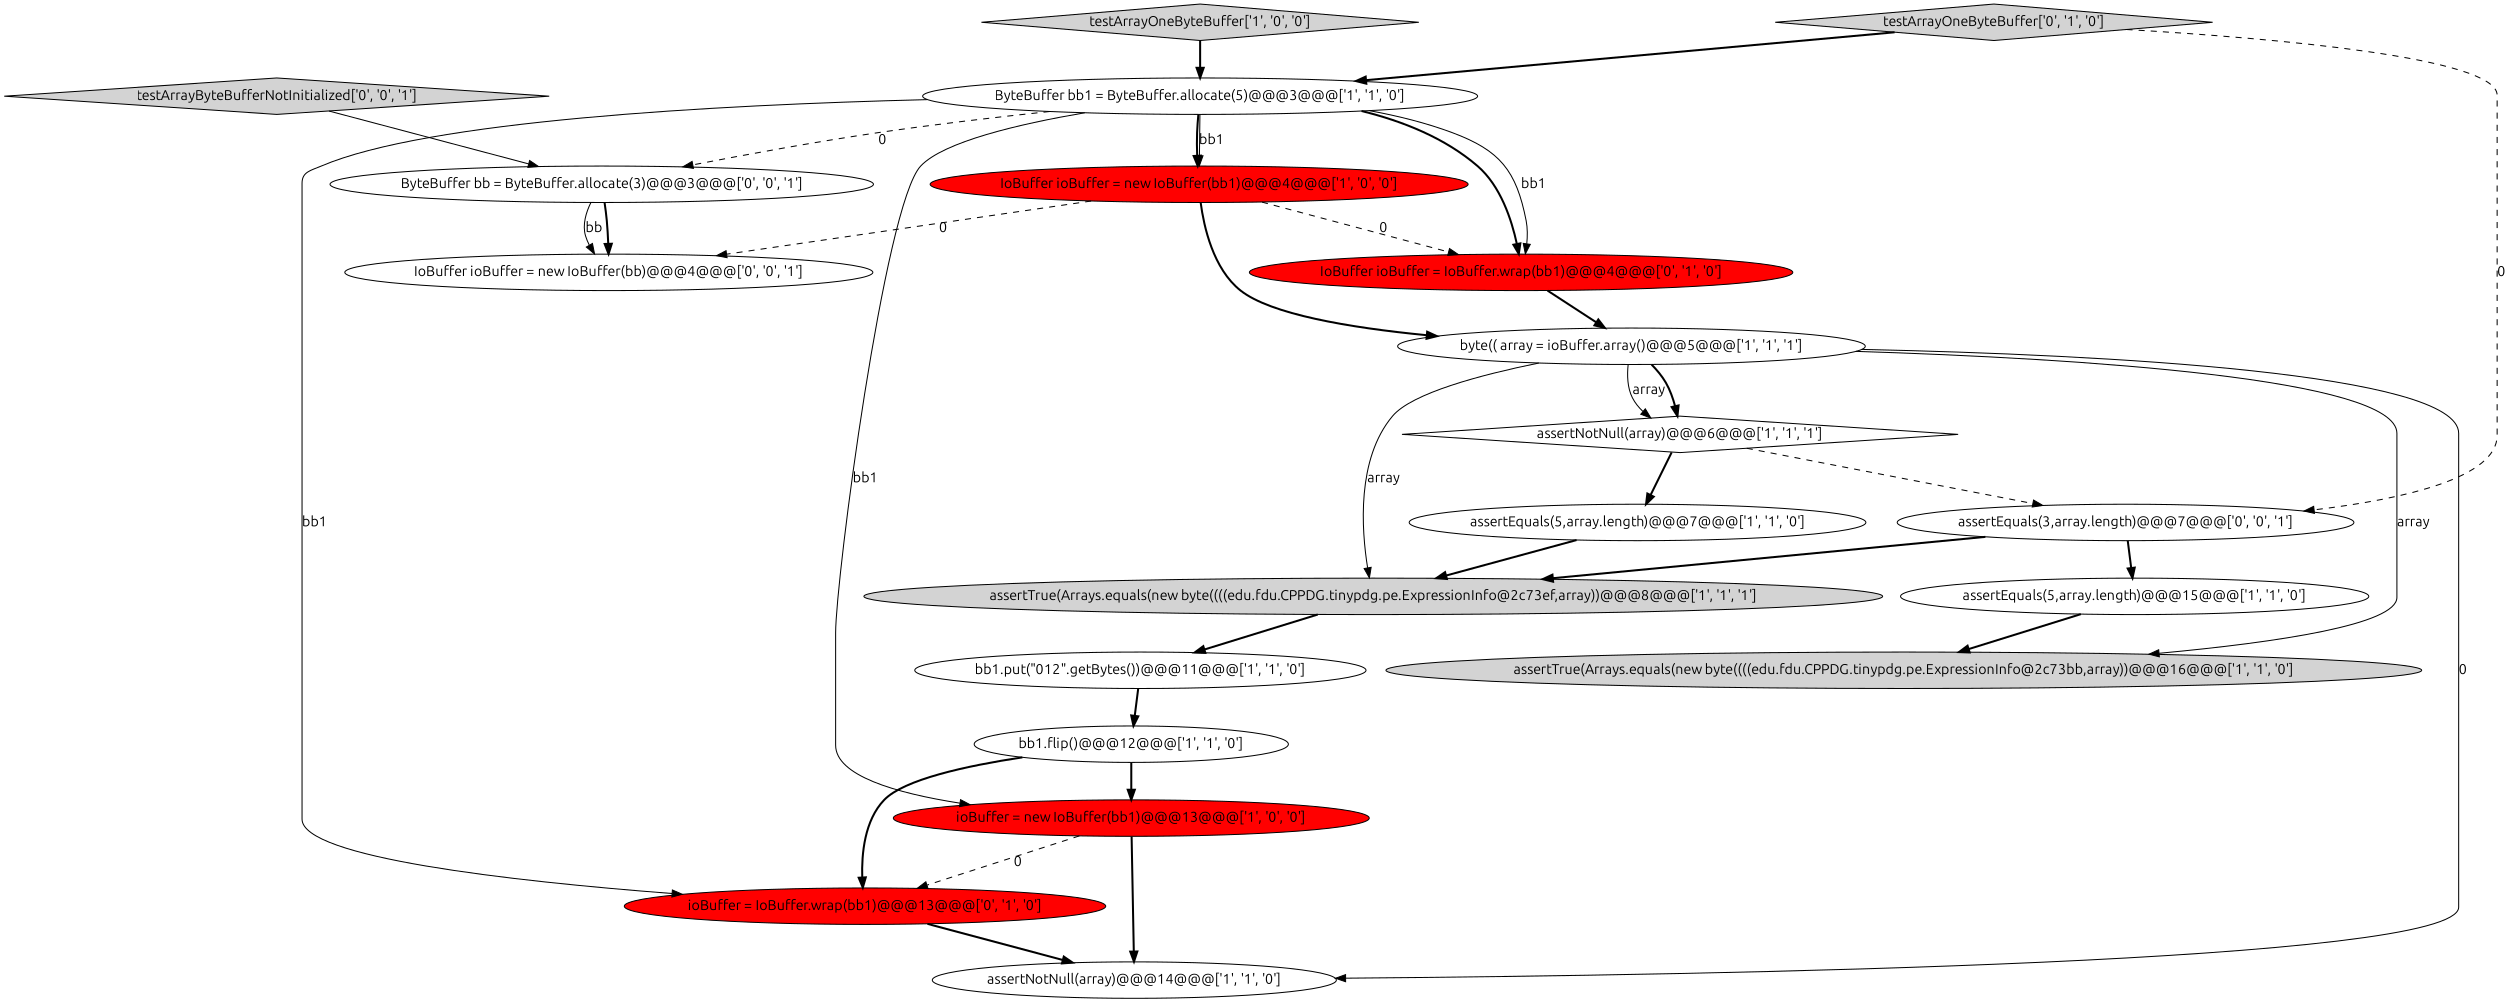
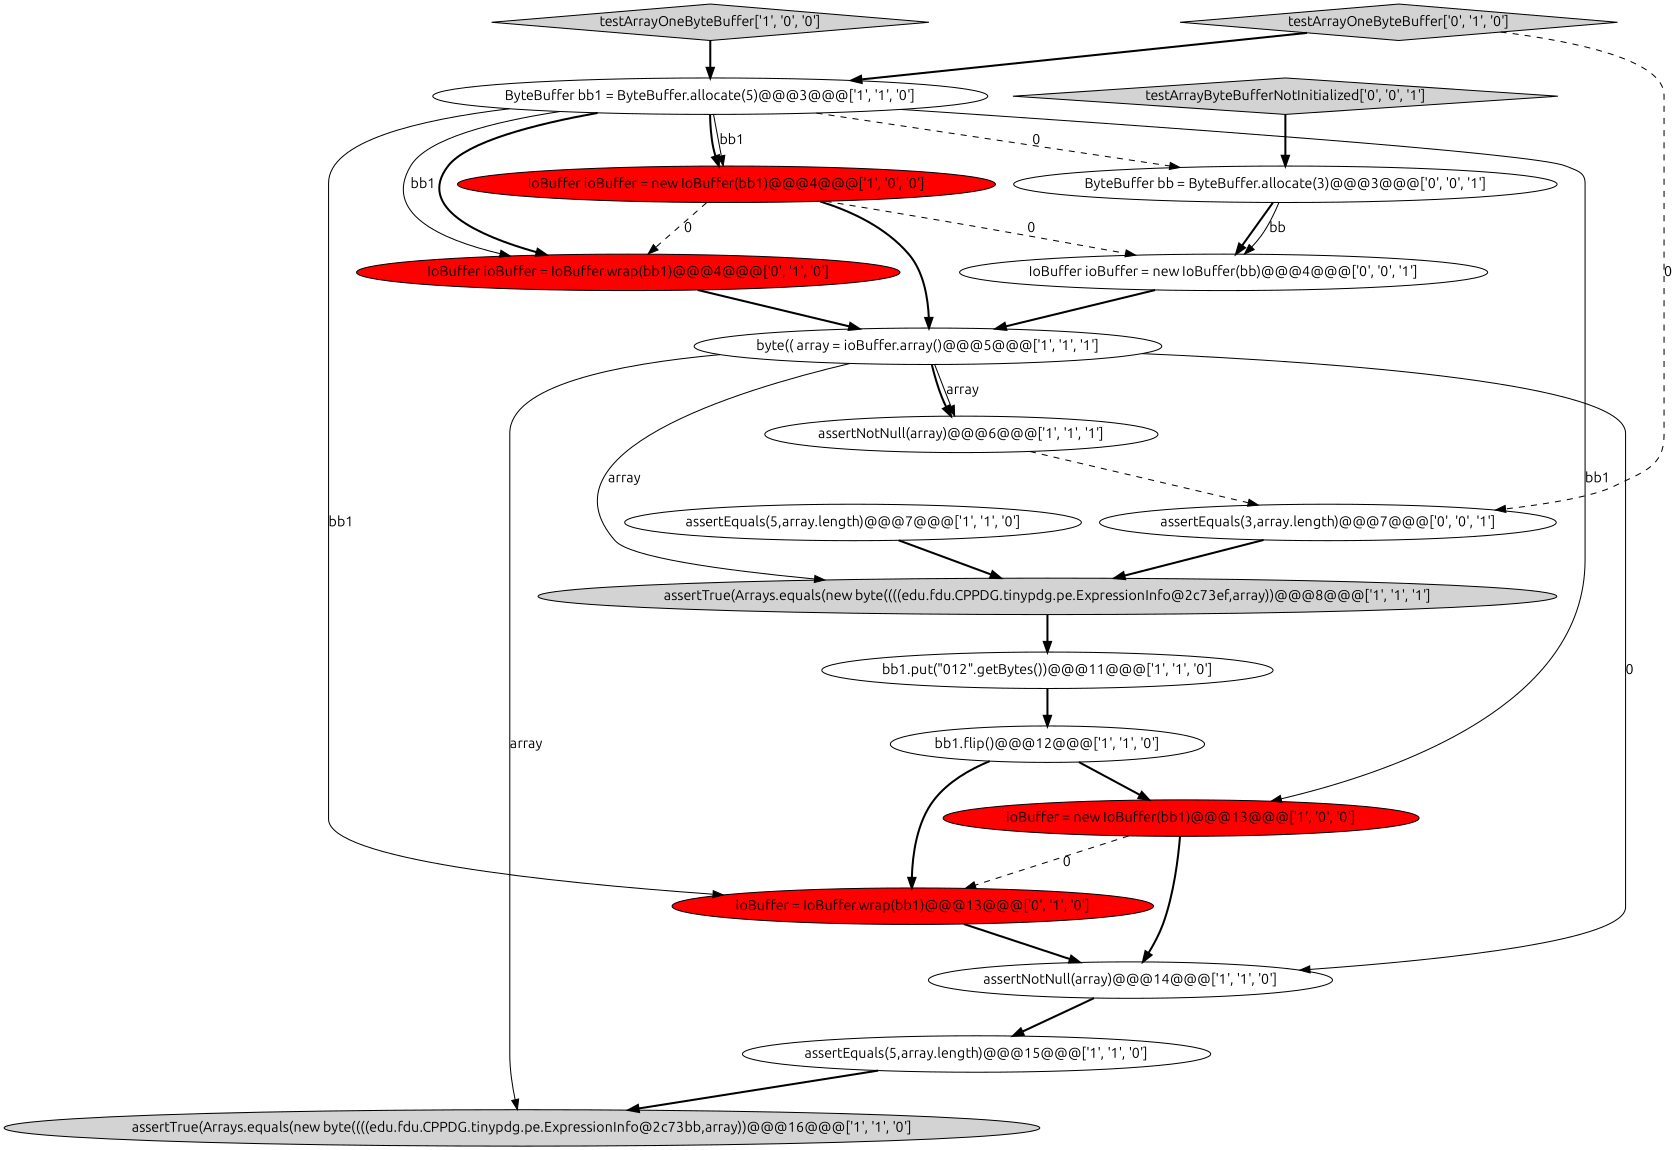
edge "testArrayByteBufferNotInitialized['0', '0', '1']" -> "ByteBuffer bb = ByteBuffer.allocate(3)@@@3@@@['0', '0', '1']": style solid -> bold
edge "IoBuffer ioBuffer = new IoBuffer(bb)@@@4@@@['0', '0', '1']" -> "byte(( array = ioBuffer.array()@@@5@@@['1', '1', '1']": added
node "assertNotNull(array)@@@6@@@['1', '1', '1']": shape diamond -> ellipse
edge "assertNotNull(array)@@@6@@@['1', '1', '1']" -> "assertEquals(5,array.length)@@@7@@@['1', '1', '0']": removed
edge "assertEquals(3,array.length)@@@7@@@['0', '0', '1']" -> "assertEquals(5,array.length)@@@15@@@['1', '1', '0']": now "assertNotNull(array)@@@14@@@['1', '1', '0']" -> "assertEquals(5,array.length)@@@15@@@['1', '1', '0']"
